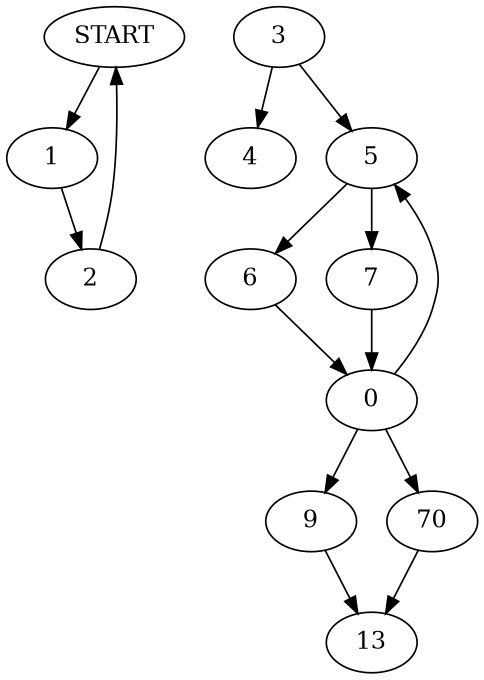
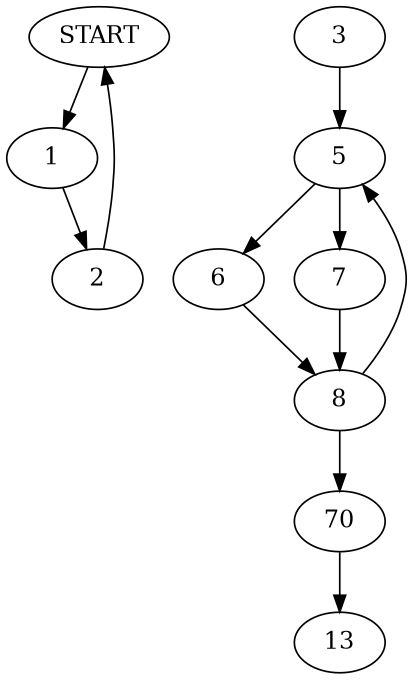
node "4": removed
node "0": label "0" -> "8"
node "9": removed
